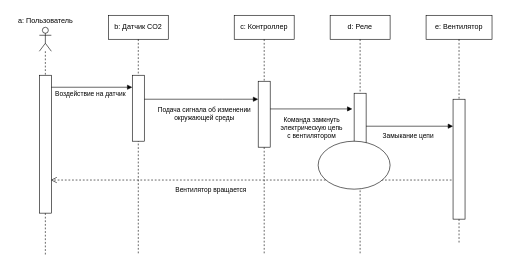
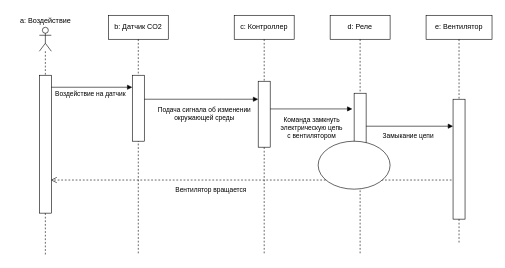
node "a: Пользователь": label "a: Пользователь" -> "a: Воздействие"
